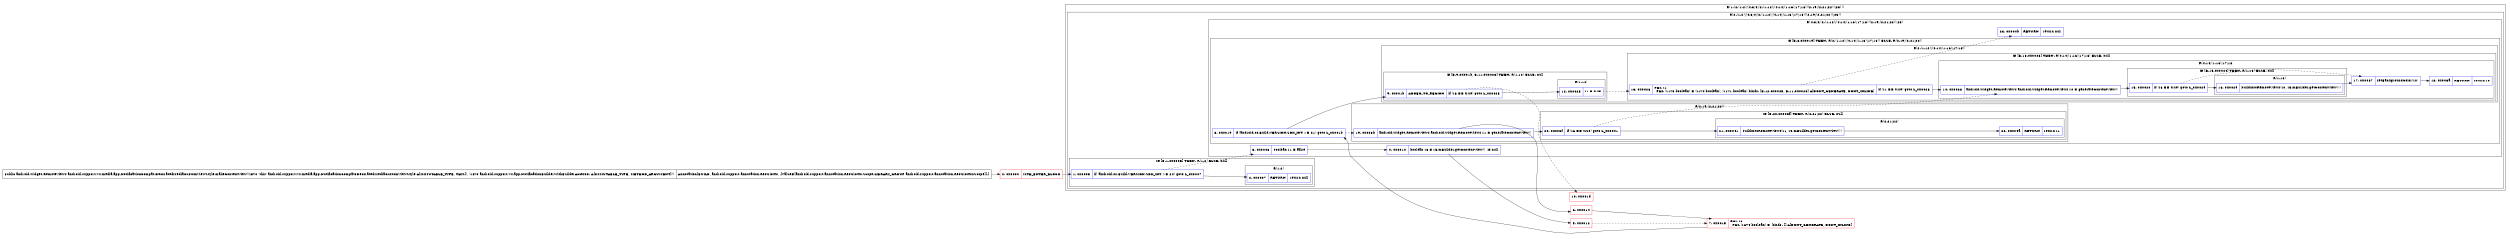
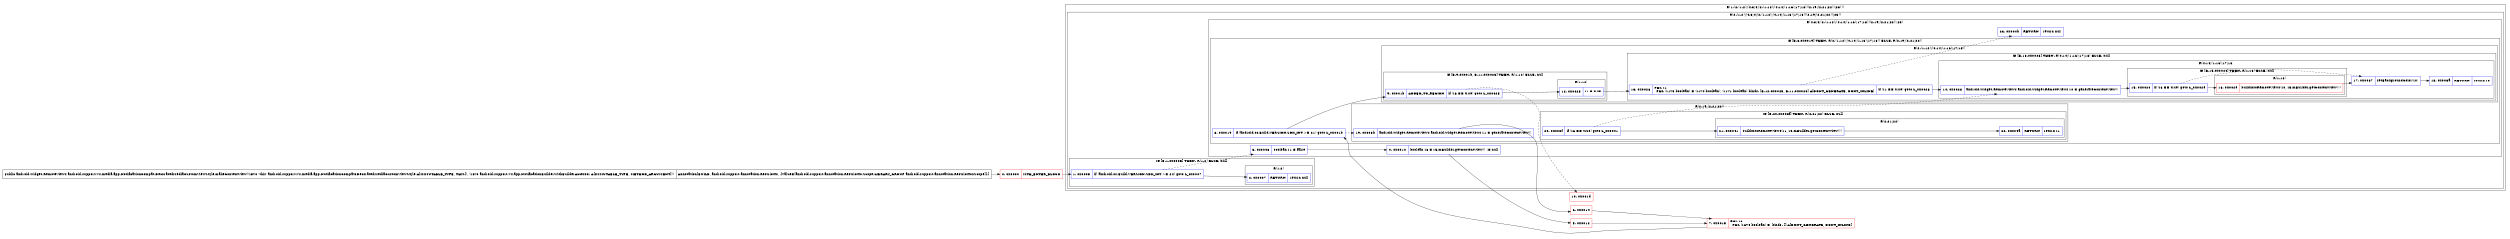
node "16: 0x002e": color blue -> red
edge "12: 0x0025" -> "13: 0x0026": style dashed -> solid
edge "19: 0x003b" -> "20: 0x003f": removed
edge "5: 0x0012" -> "7: 0x0015": style dashed -> solid
